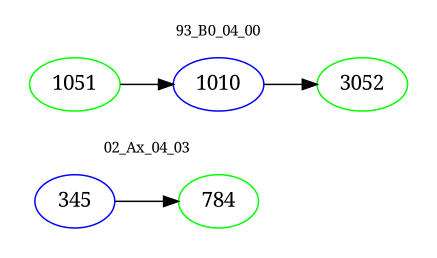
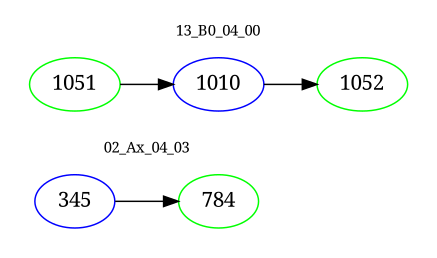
cluster "93_B0_04_00": label "93_B0_04_00" -> "13_B0_04_00"
node "3052": label "3052" -> "1052"
